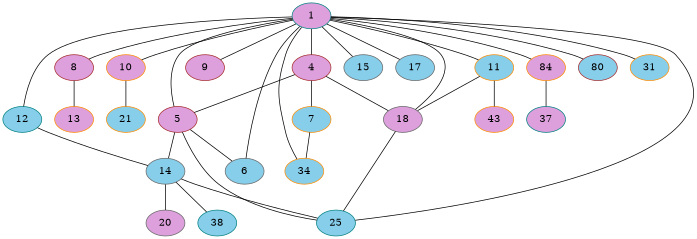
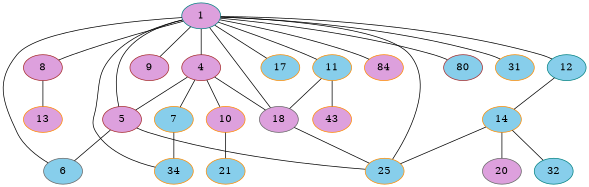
edge "1" -- "10": now "4" -- "10"
node "15": removed
node "17": color gray40 -> darkorange
node "37": removed
edge "5" -- "14": removed
node "14": color gray40 -> darkorange
node "38": label "38" -> "32"
node "25": color teal -> darkorange
